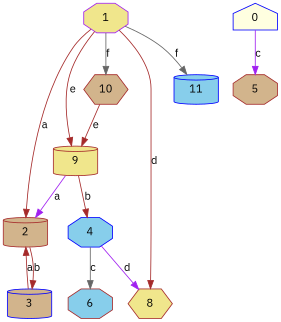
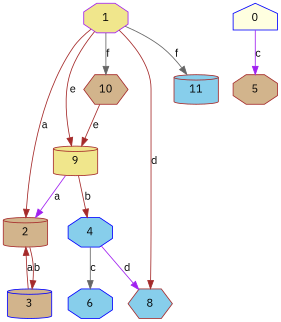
node "11": color blue -> brown
node "6": color brown -> blue
node "8": fillcolor khaki -> skyblue
